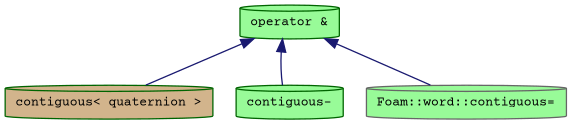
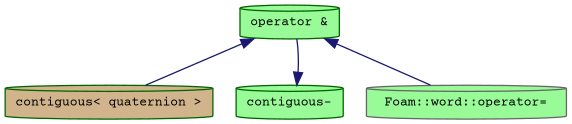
edge "contiguous-" -> "operator &": reversed
node "Foam::word::contiguous=": label "Foam::word::contiguous=" -> "Foam::word::operator="
